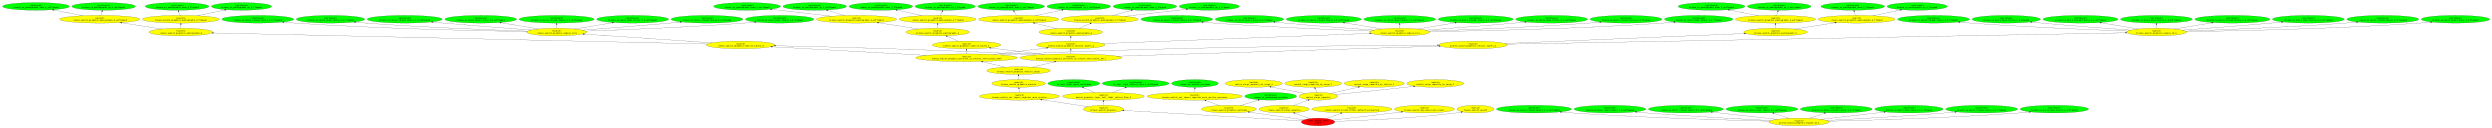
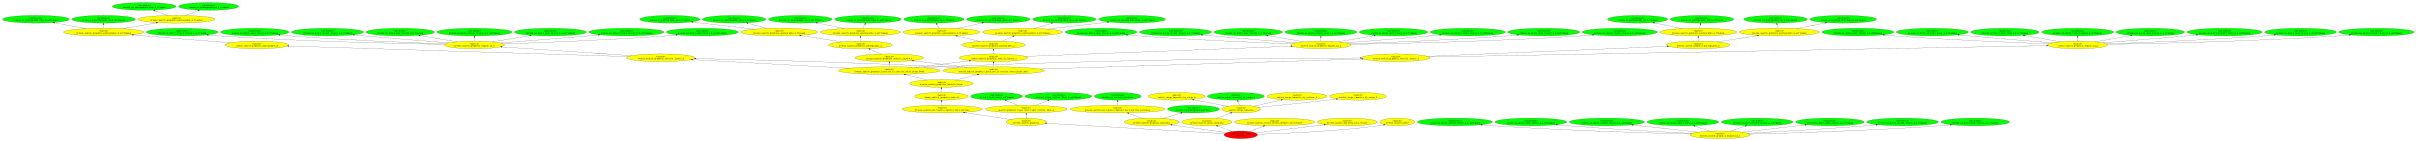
edge "<switch> breeze_switch_graphics_pantographs_0" -> "<switch> breeze_switch_graphics_pantographs_0_flipped": now "<switch> breeze_switch_graphics_pantographs_0_unflipped" -> "<switch> breeze_switch_graphics_pantographs_0_flipped"
node "<switch> switch_cargo_capacity_by_cargo_1": fillcolor yellow -> green
node "<switch> breeze_switch_switch": label "<switch> breeze_switch_switch" -> "<switch> breeze_switch_speed"
